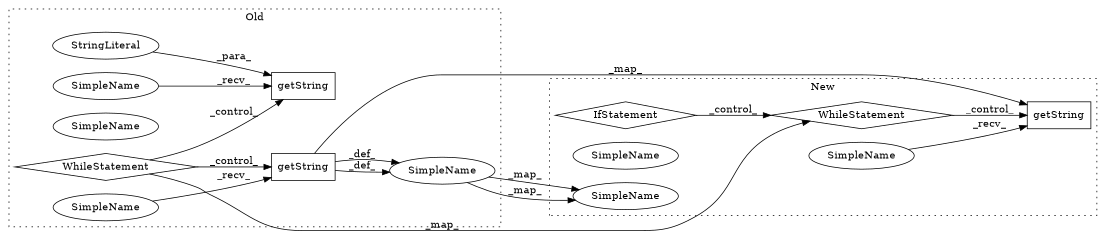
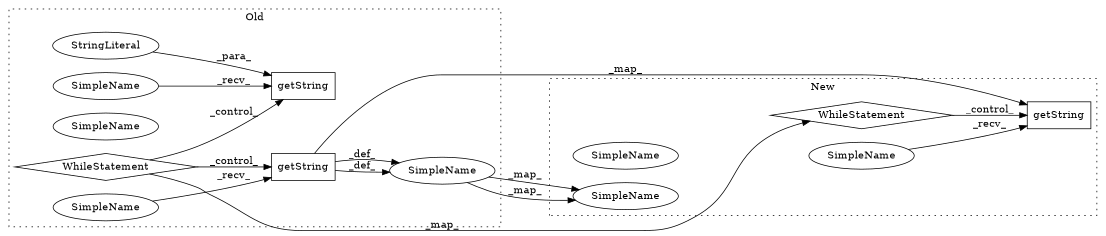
node "IfStatement": removed
